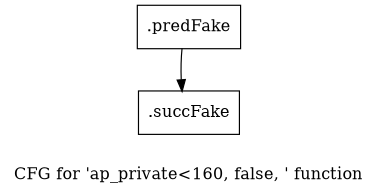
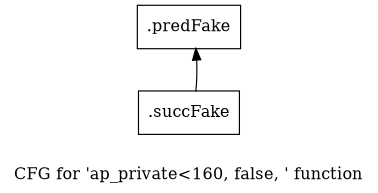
edge ".predFake" -> ".succFake": reversed
